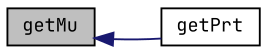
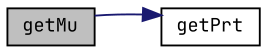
edge "getPrt" -> "getMu": reversed
